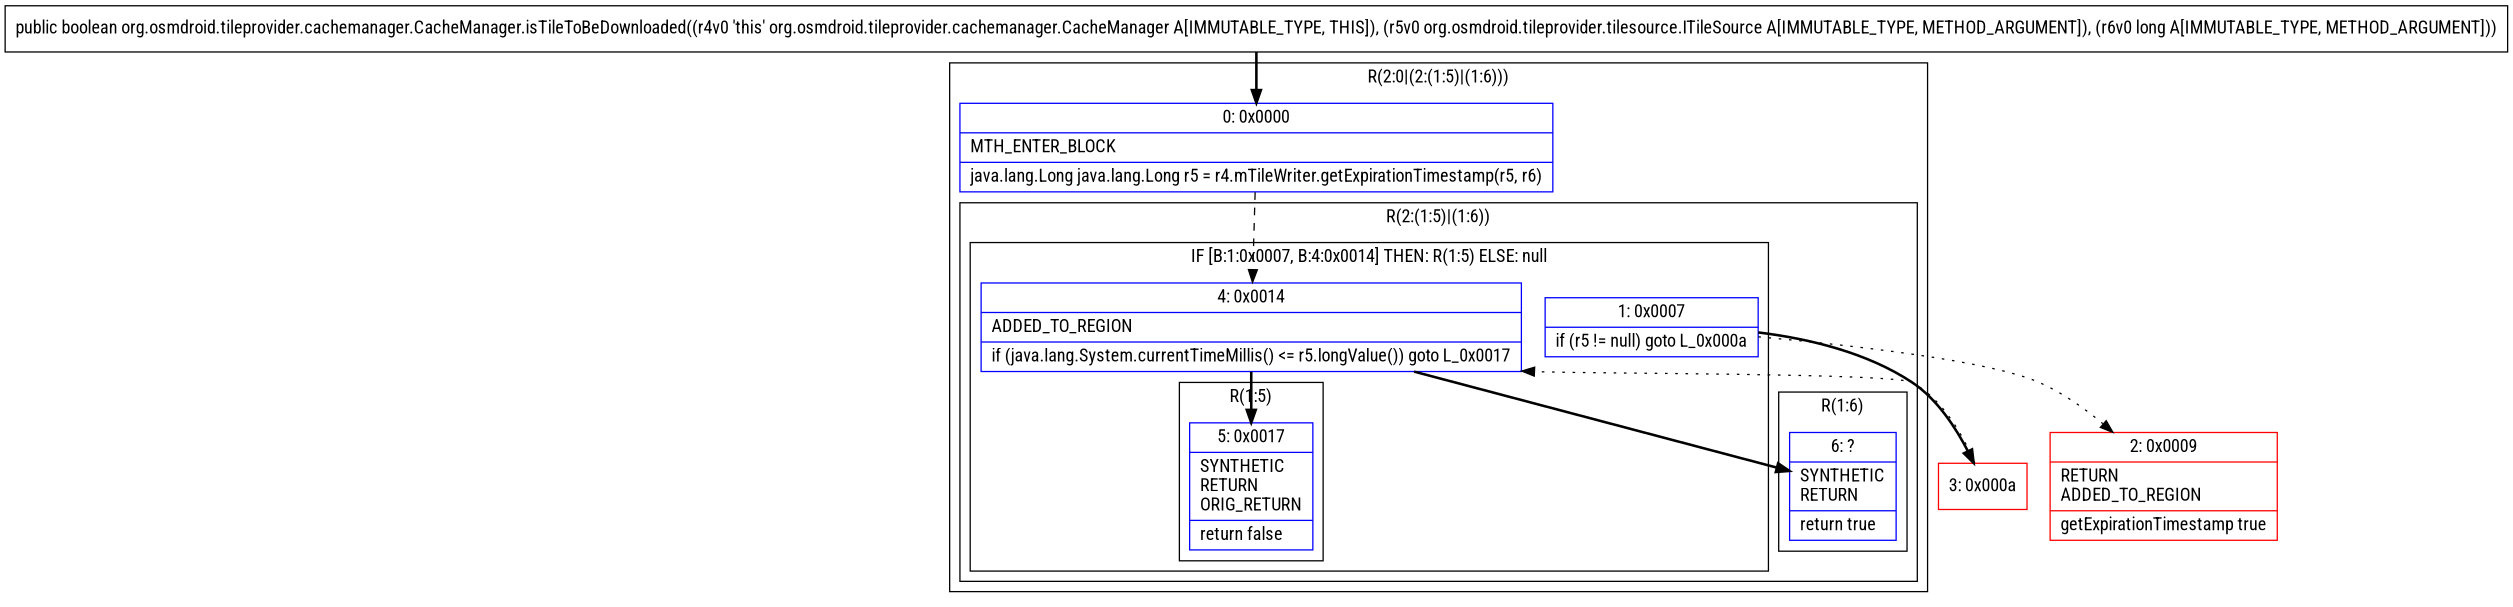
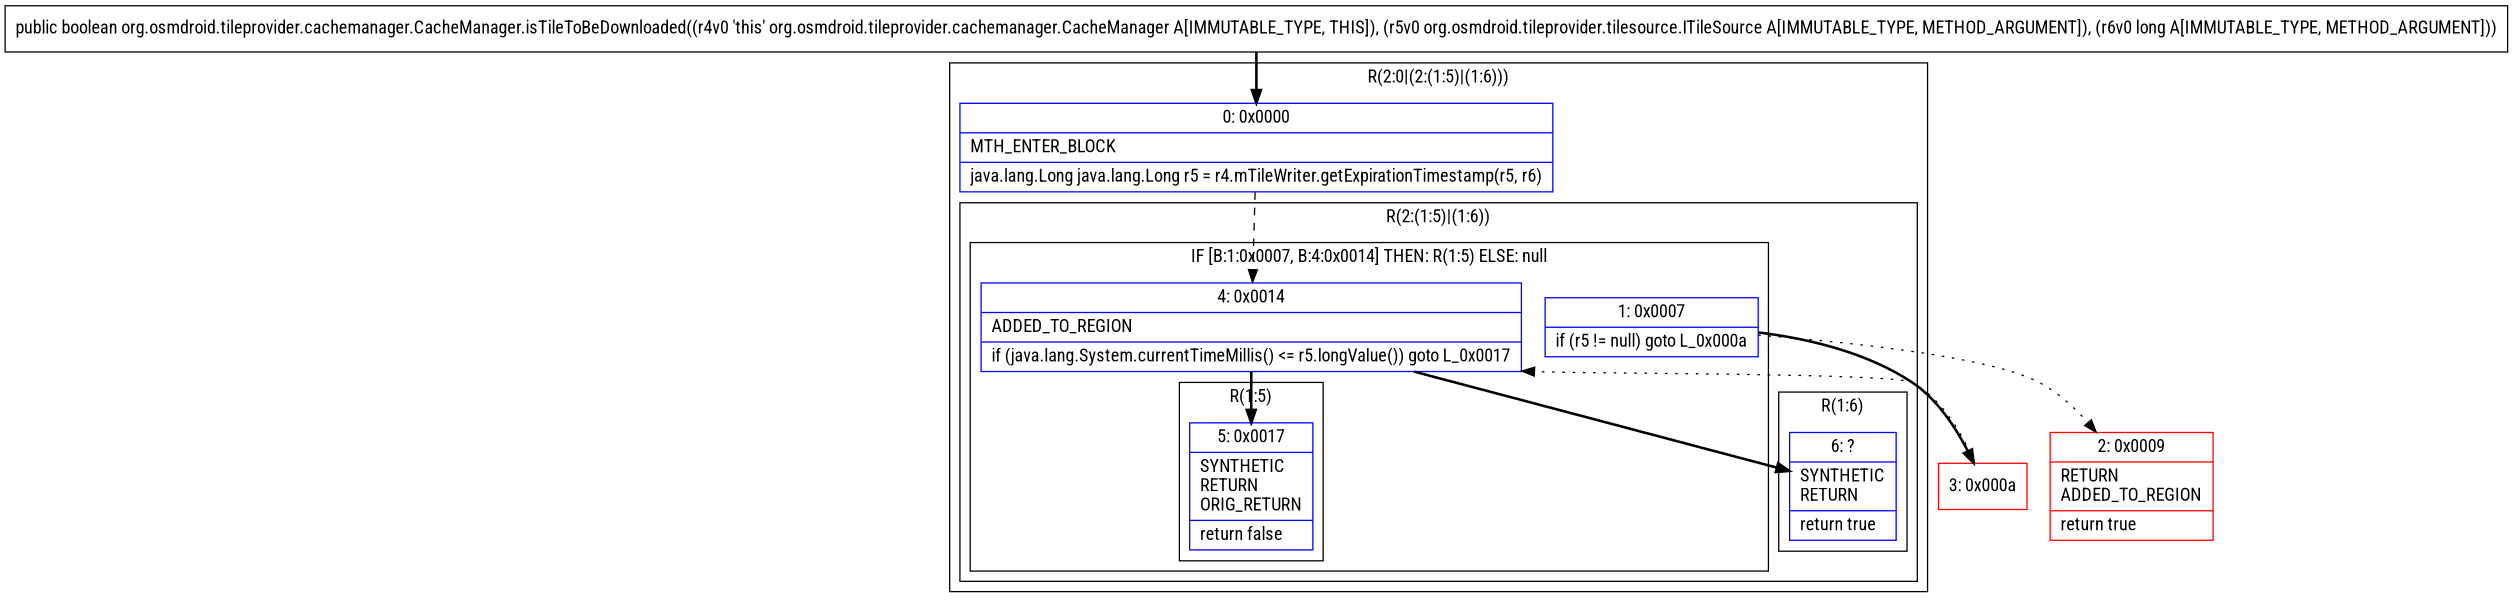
node "2: 0x0009": text "getExpirationTimestamp true" -> "return true"
